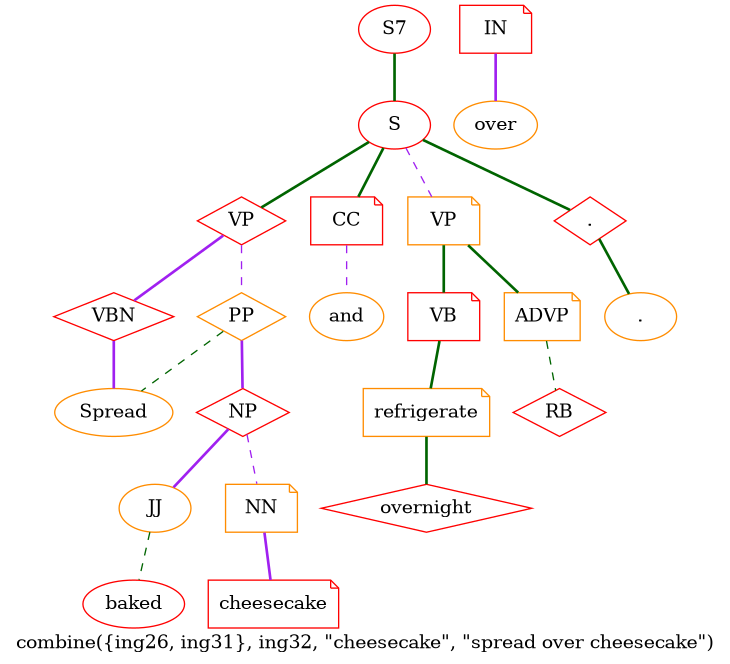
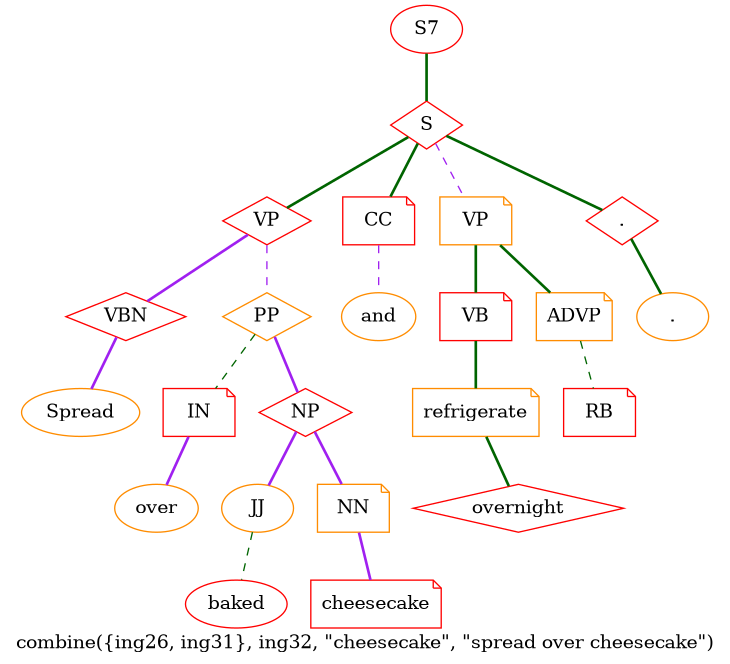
node "S": shape ellipse -> diamond
edge "PP" -- "Spread": now "PP" -- "IN"
node "RB": shape diamond -> note
edge "NP" -- "NN": style dashed -> bold
